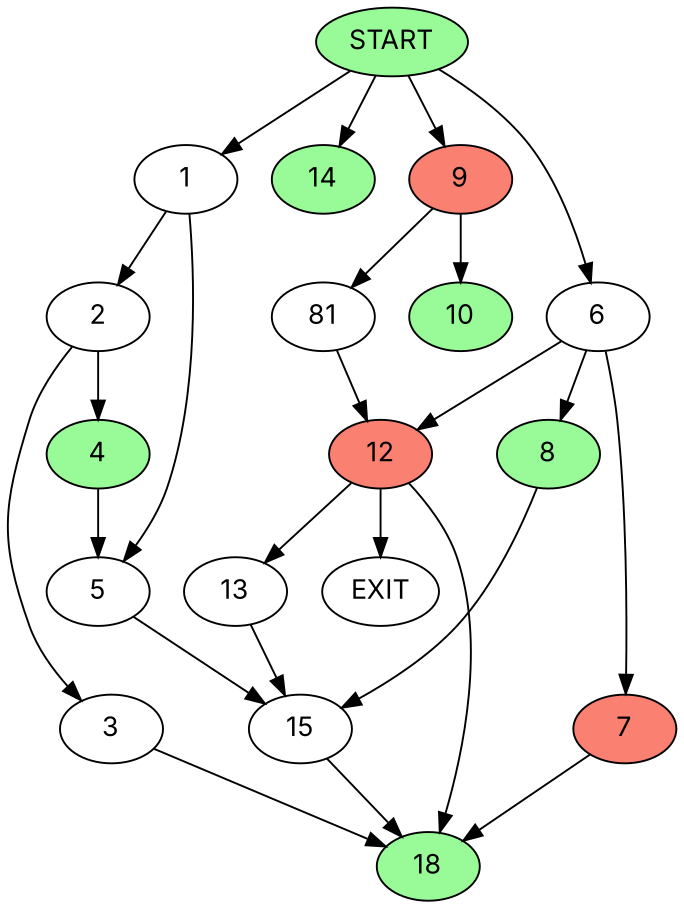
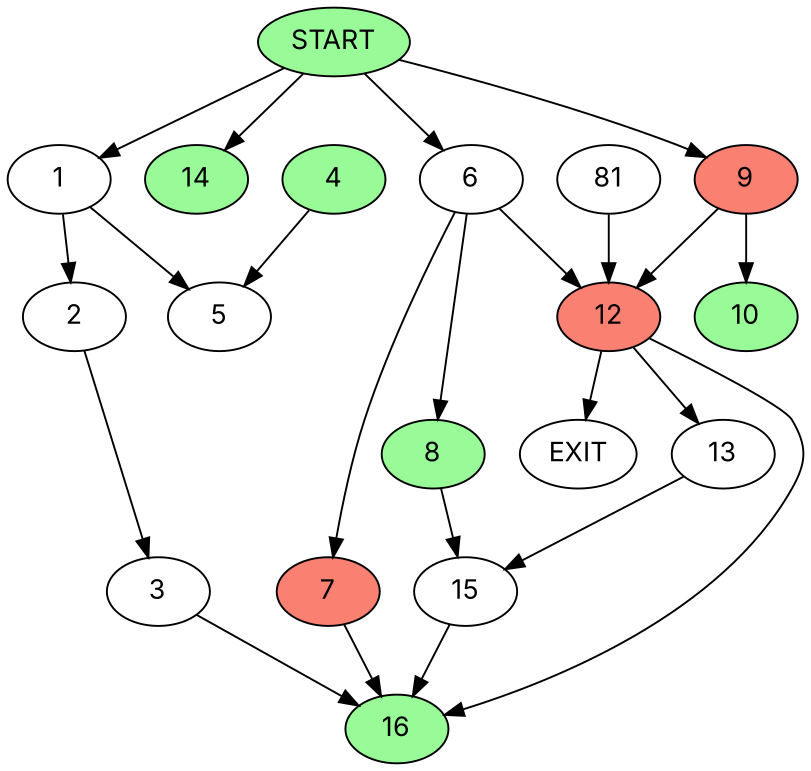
edge "9" -> "81": now "9" -> "12"
edge "2" -> "4": removed
edge "5" -> "15": removed
node "18": label "18" -> "16"
